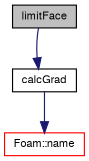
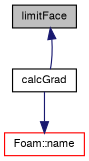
edge "limitFace" -> "calcGrad": reversed
